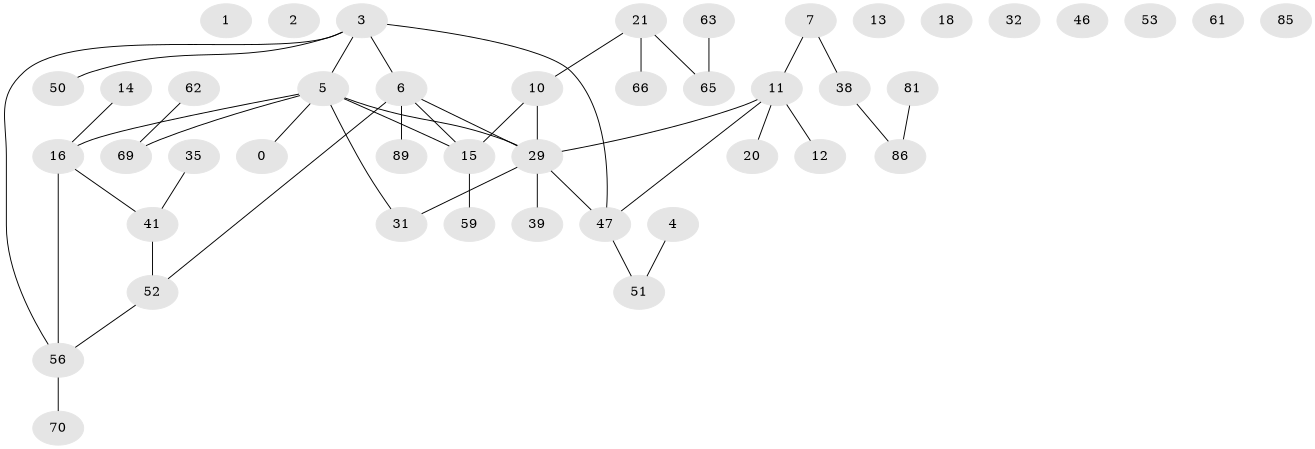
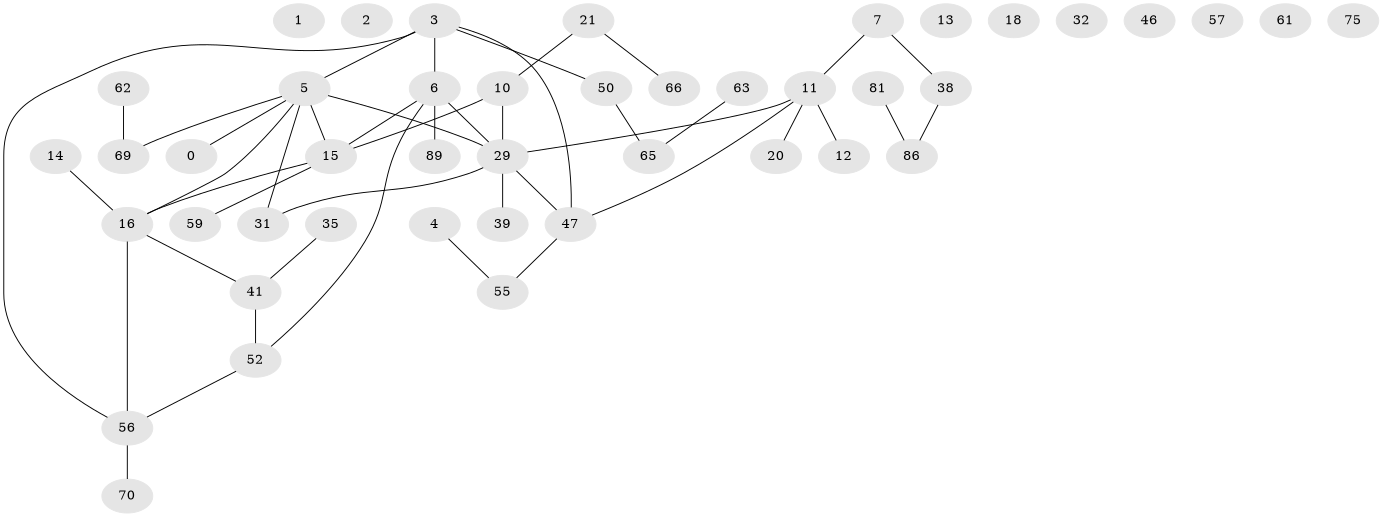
node "53": label "53" -> "57"
node "85": label "85" -> "75"
edge "21" -- "65": now "50" -- "65"
edge "15" -- "16": added
node "51": label "51" -> "55"
